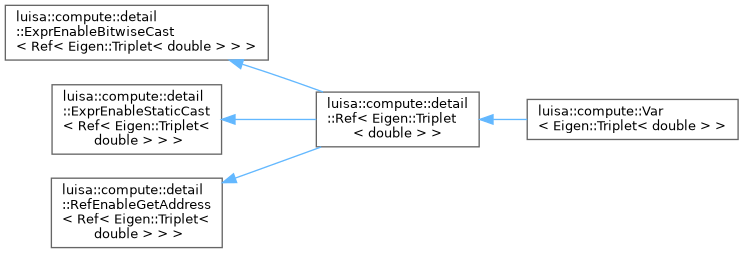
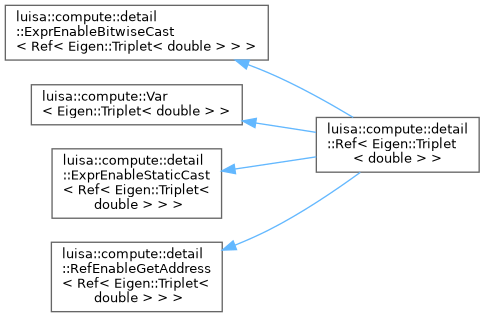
edge "luisa::compute::Var < Eigen::Triplet< double > >" -> "luisa::compute::detail ::Ref< Eigen::Triplet < double > >": reversed
